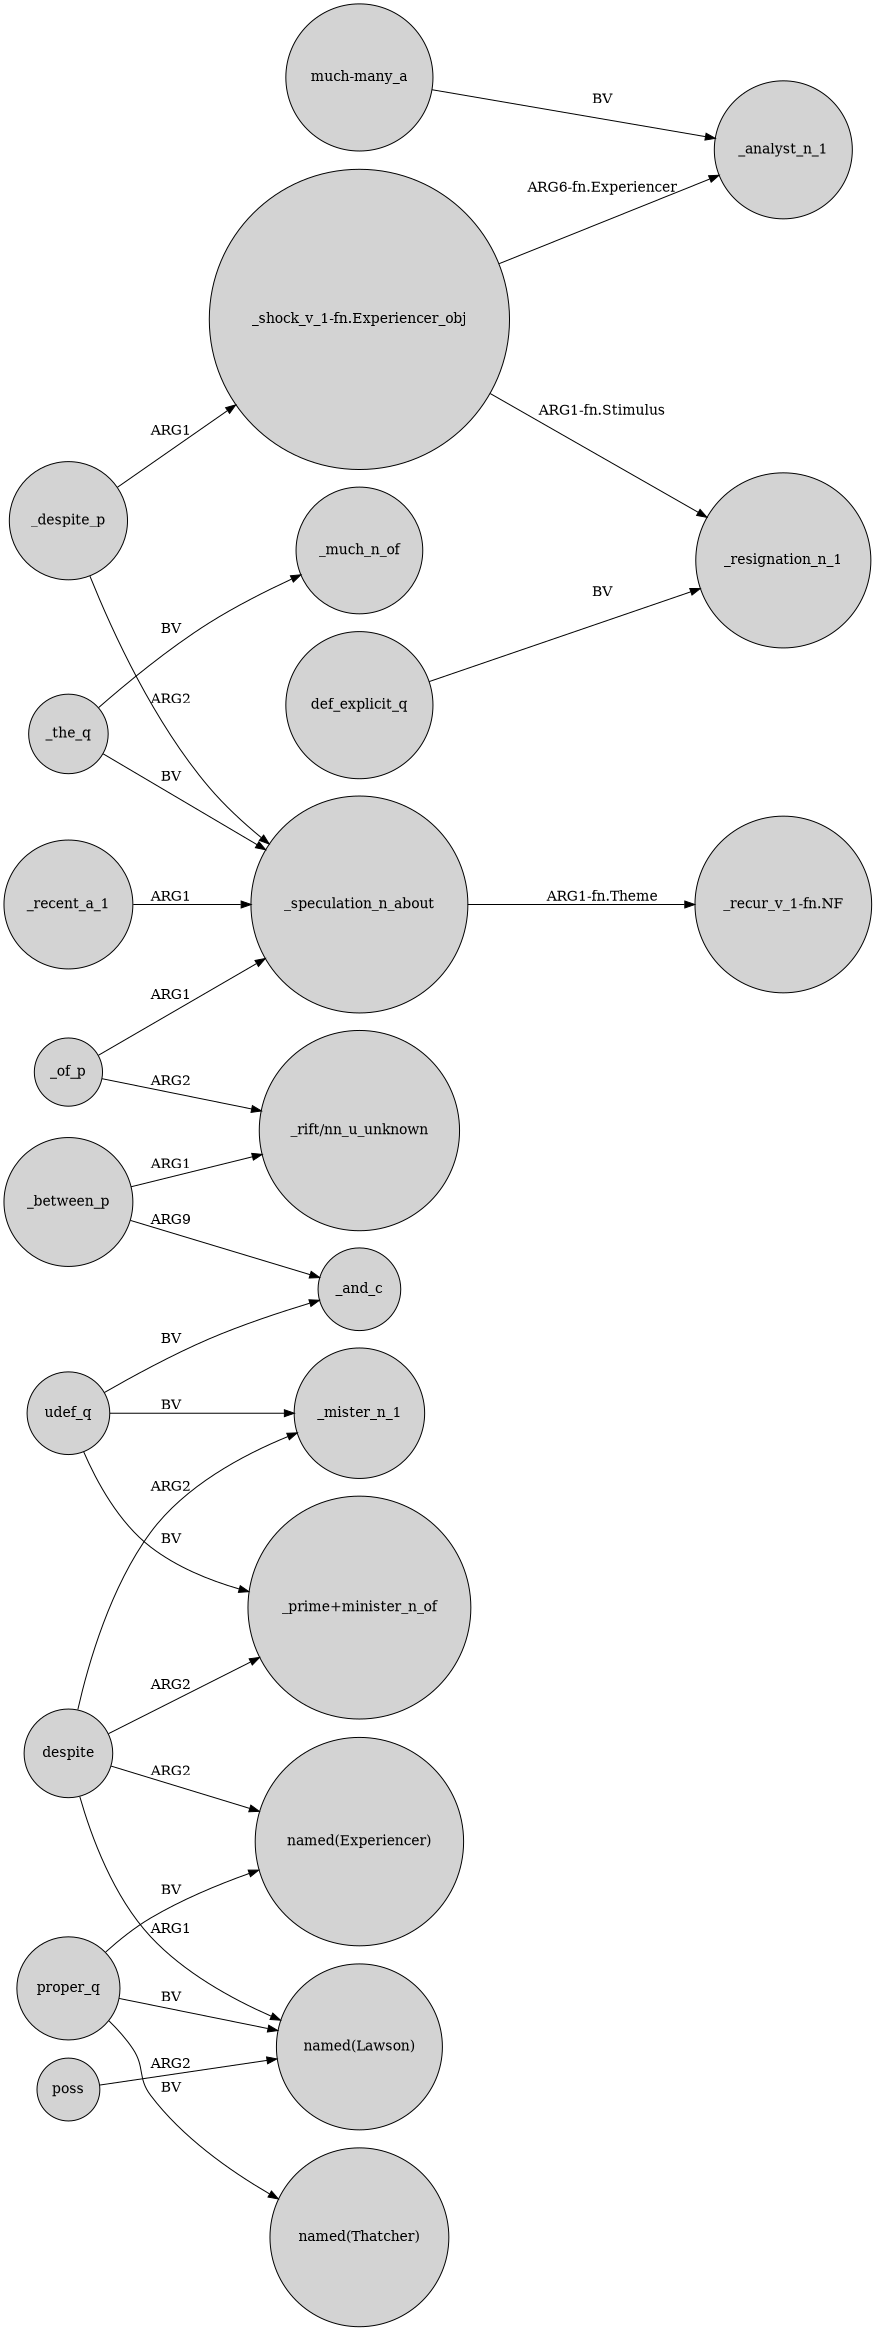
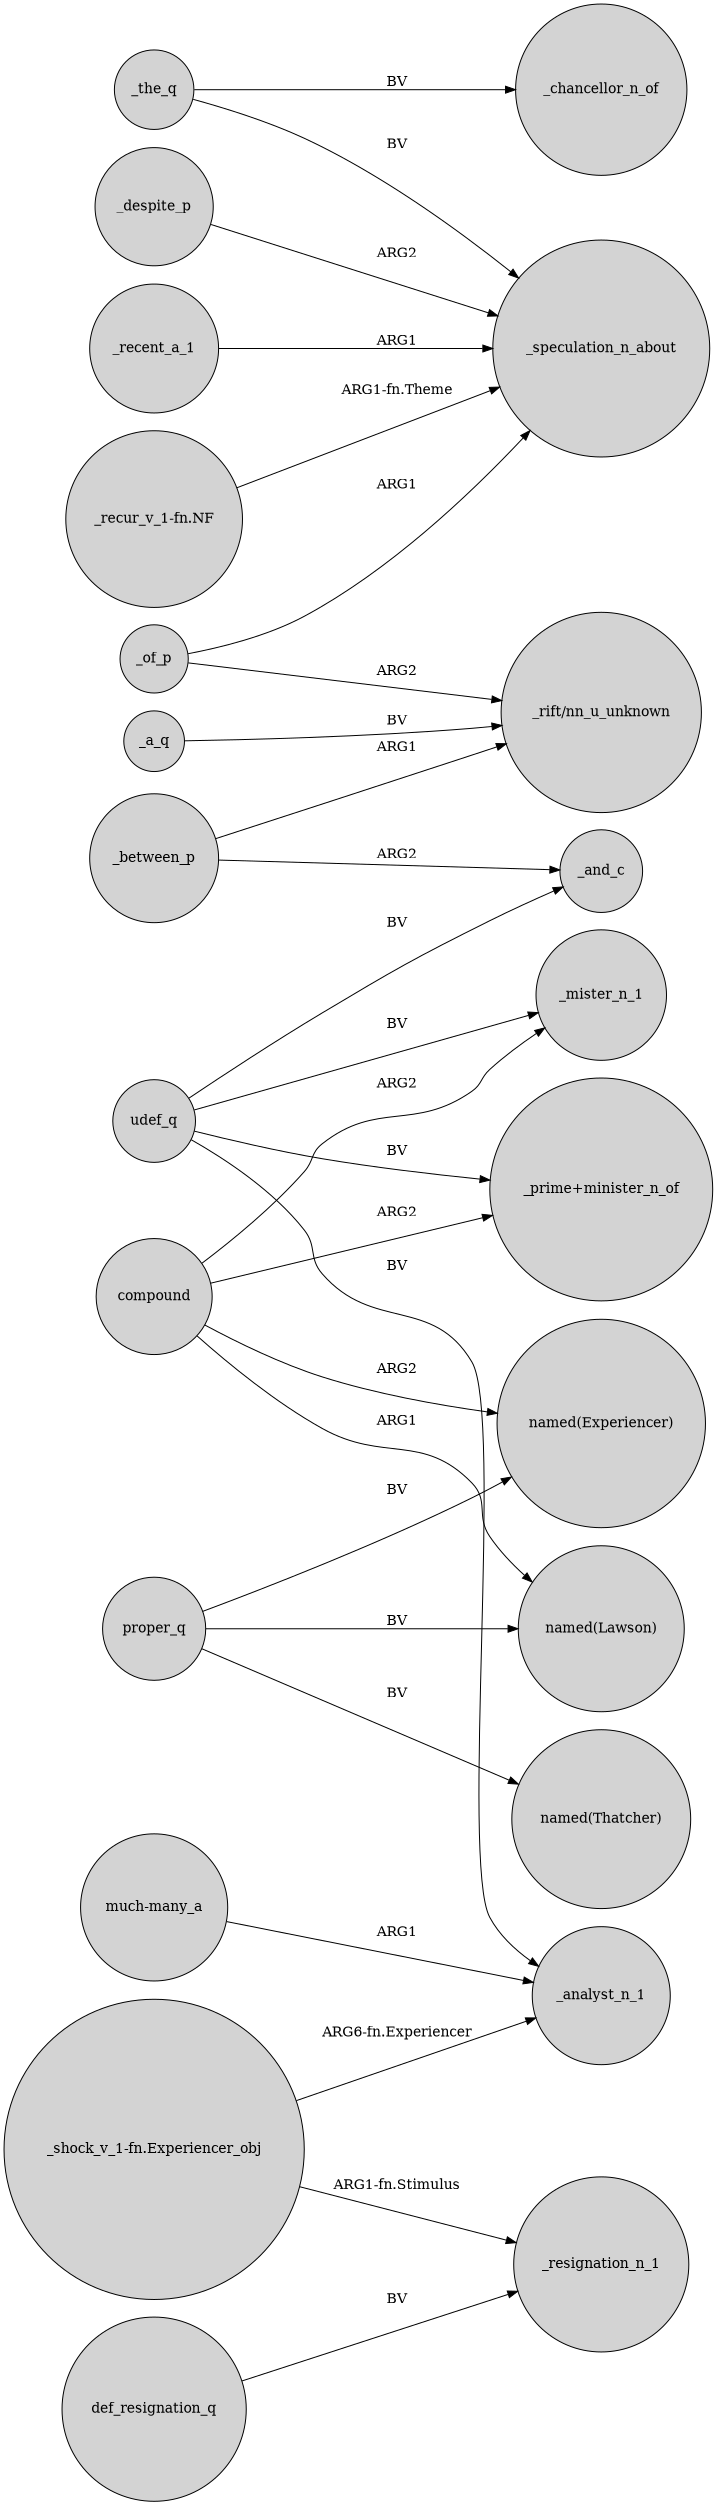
edge "much-many_a" -> "_analyst_n_1": label "BV" -> "ARG1"
edge "_despite_p" -> "_shock_v_1-fn.Experiencer_obj": removed, label "ARG1"
node "_much_n_of": label "_much_n_of" -> "_chancellor_n_of"
node "def_explicit_q": label "def_explicit_q" -> "def_resignation_q"
node "_a_q": added
edge "_speculation_n_about" -> "_recur_v_1-fn.NF": reversed
edge "_between_p" -> "_and_c": label "ARG9" -> "ARG2"
edge "udef_q" -> "_analyst_n_1": added, label "BV"
node "despite": label "despite" -> "compound"
node "poss": removed
